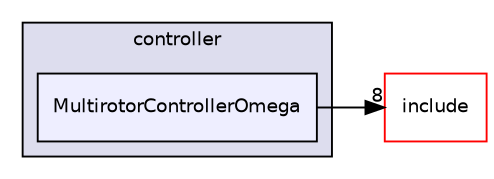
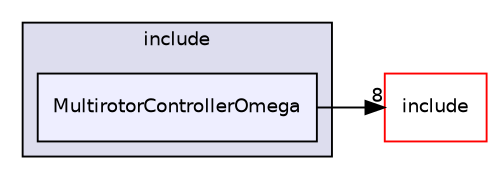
cluster "controller": label "controller" -> "include"
